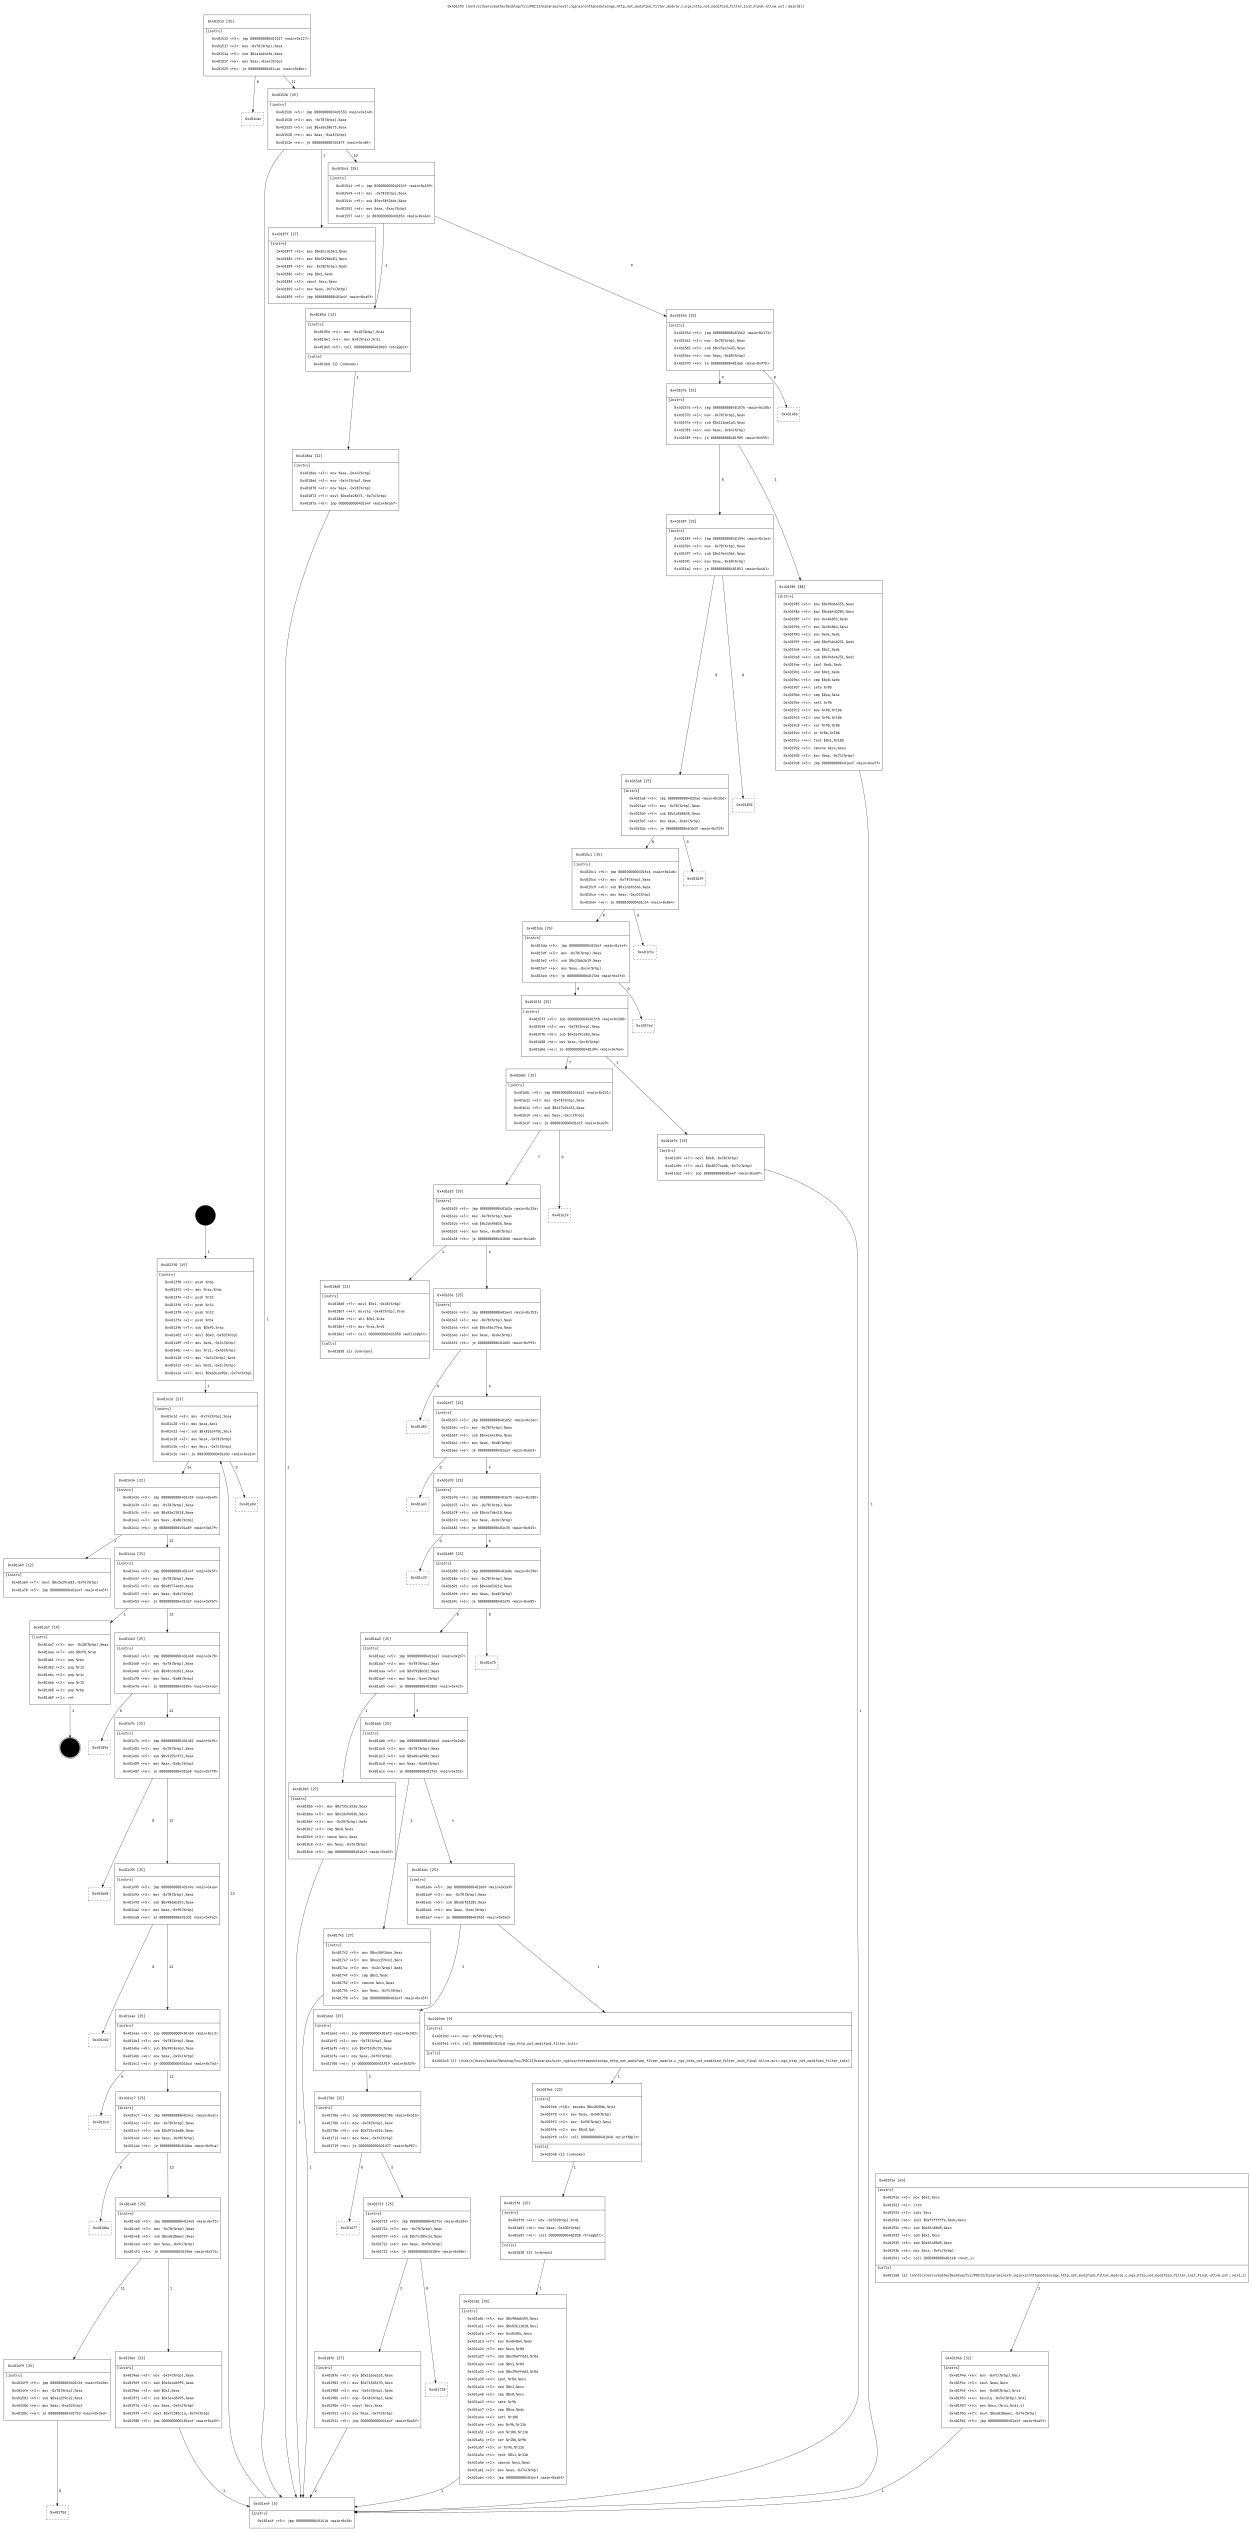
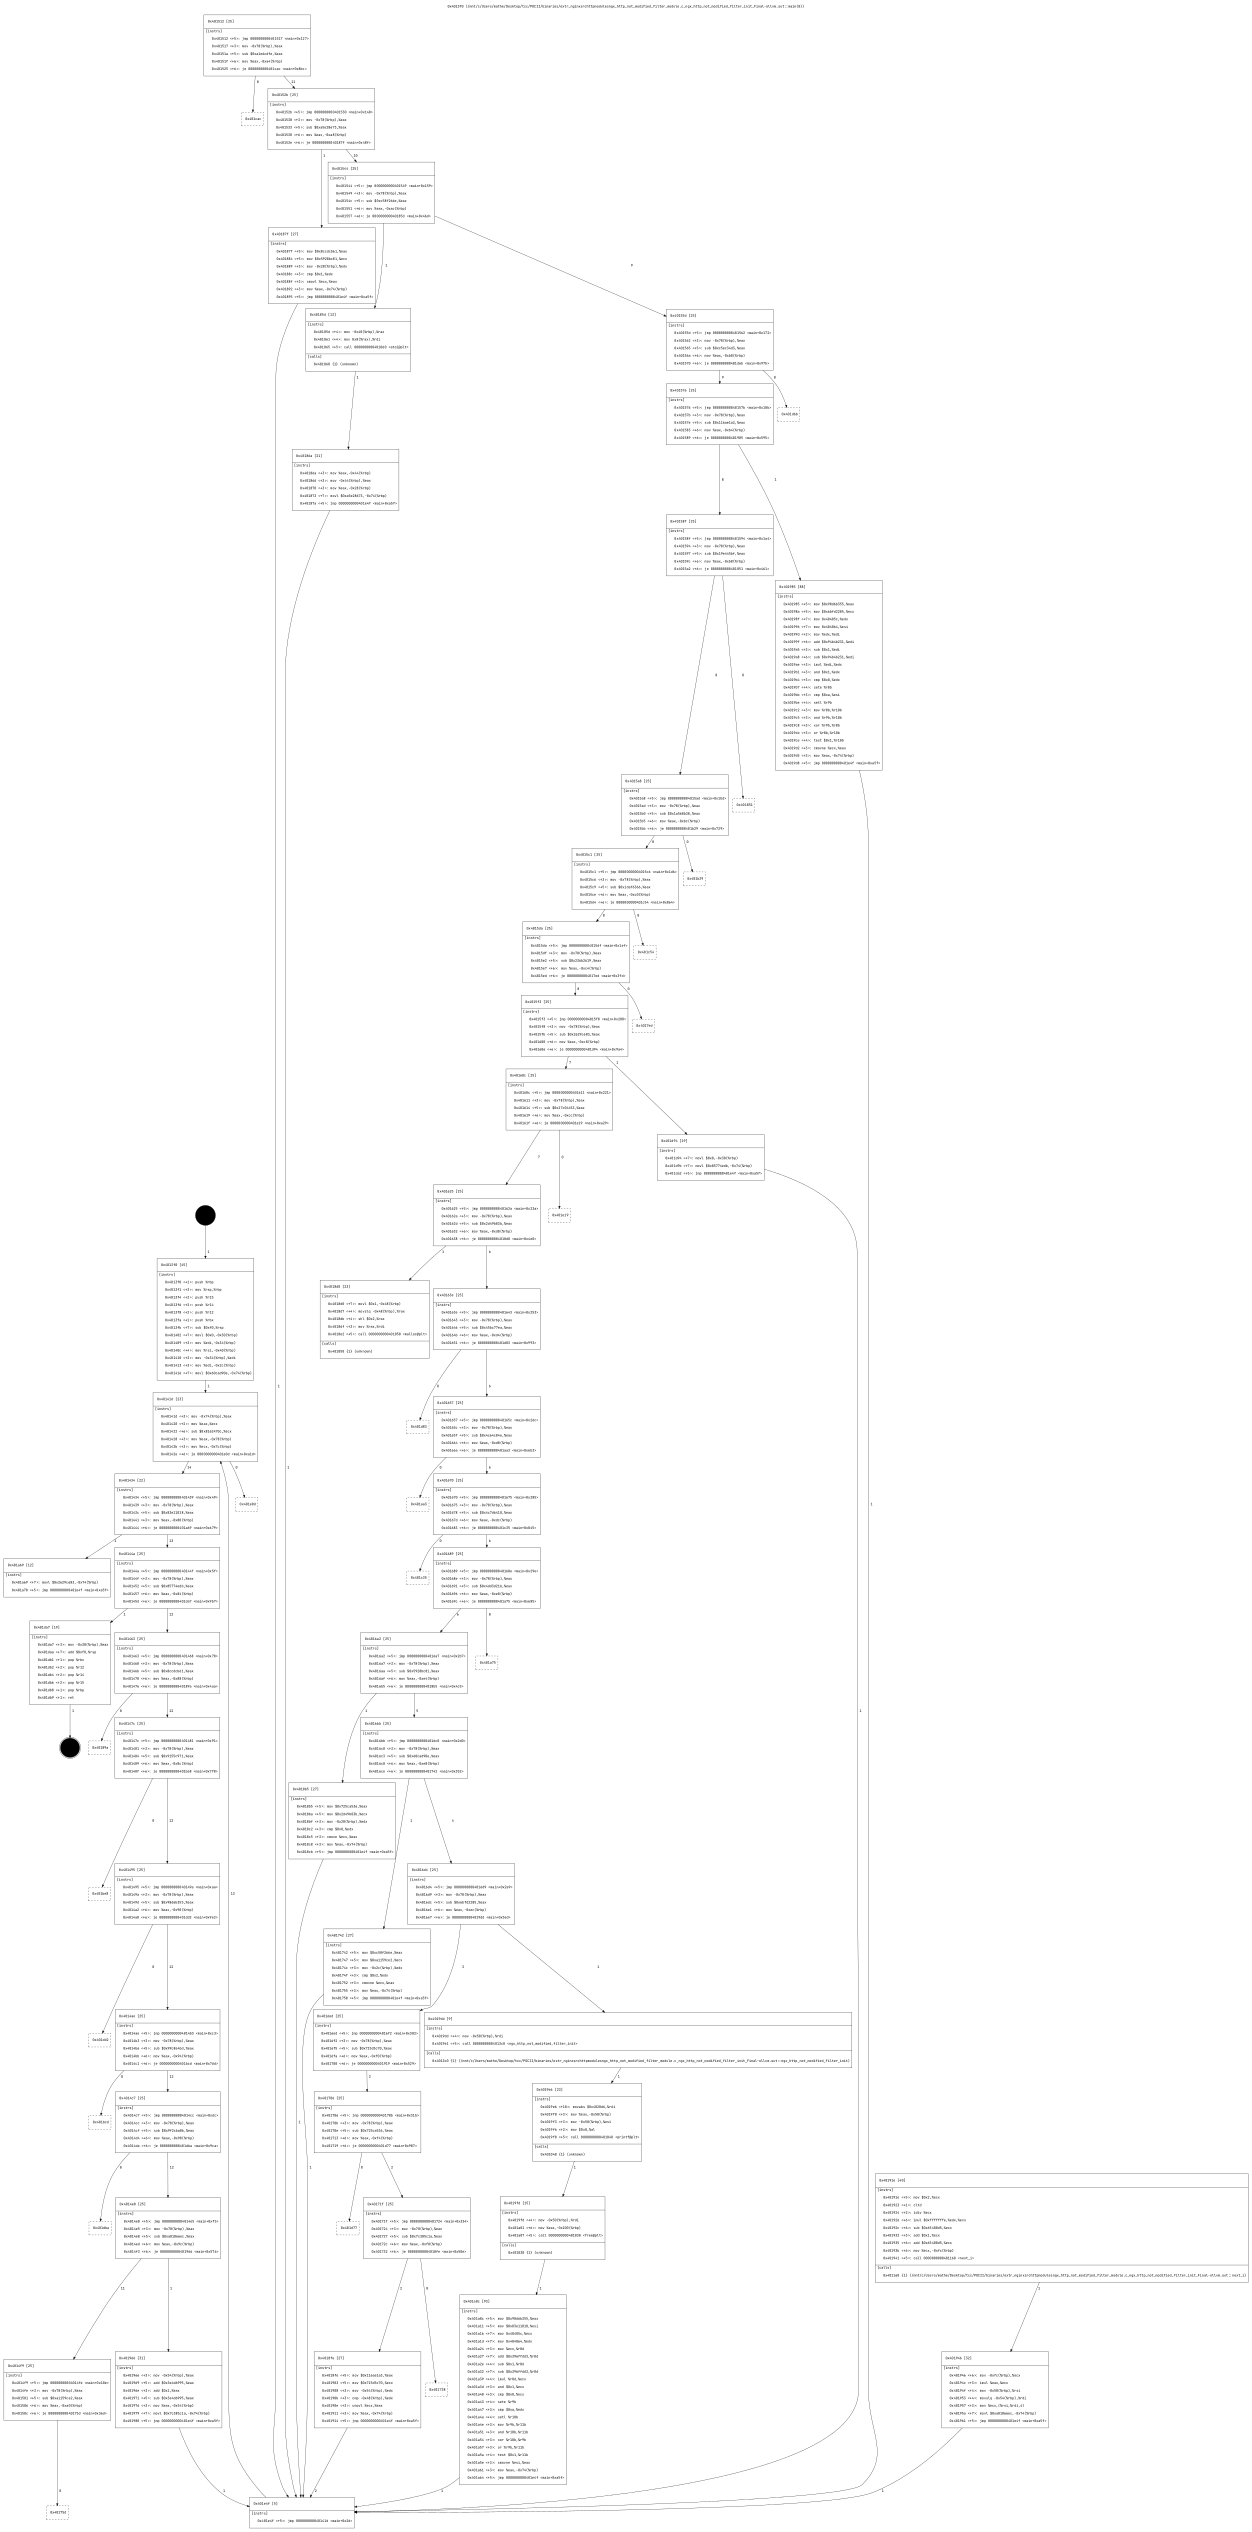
edge "0x40152b [25]" -> "0x401e4f [5]": now "0x40187f [27]" -> "0x401e4f [5]"
